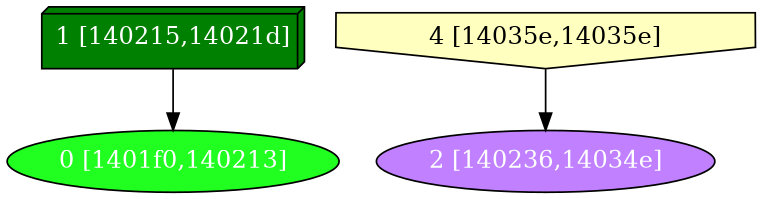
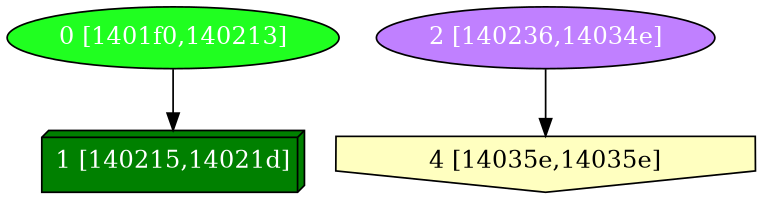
edge "1 [140215,14021d]" -> "0 [1401f0,140213]": reversed
edge "4 [14035e,14035e]" -> "2 [140236,14034e]": reversed
